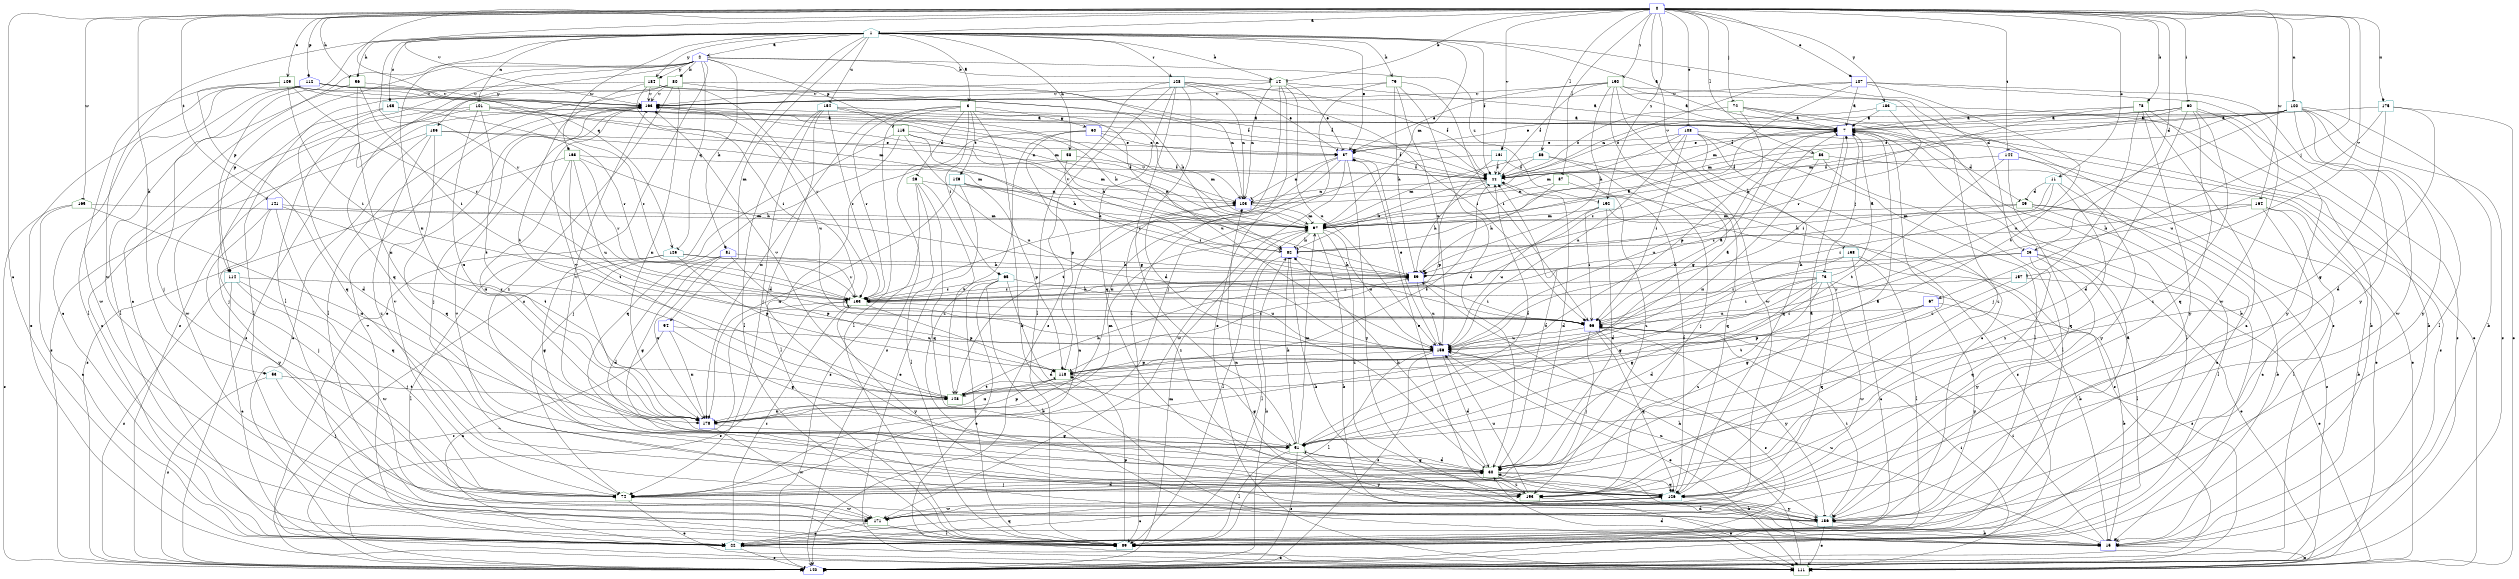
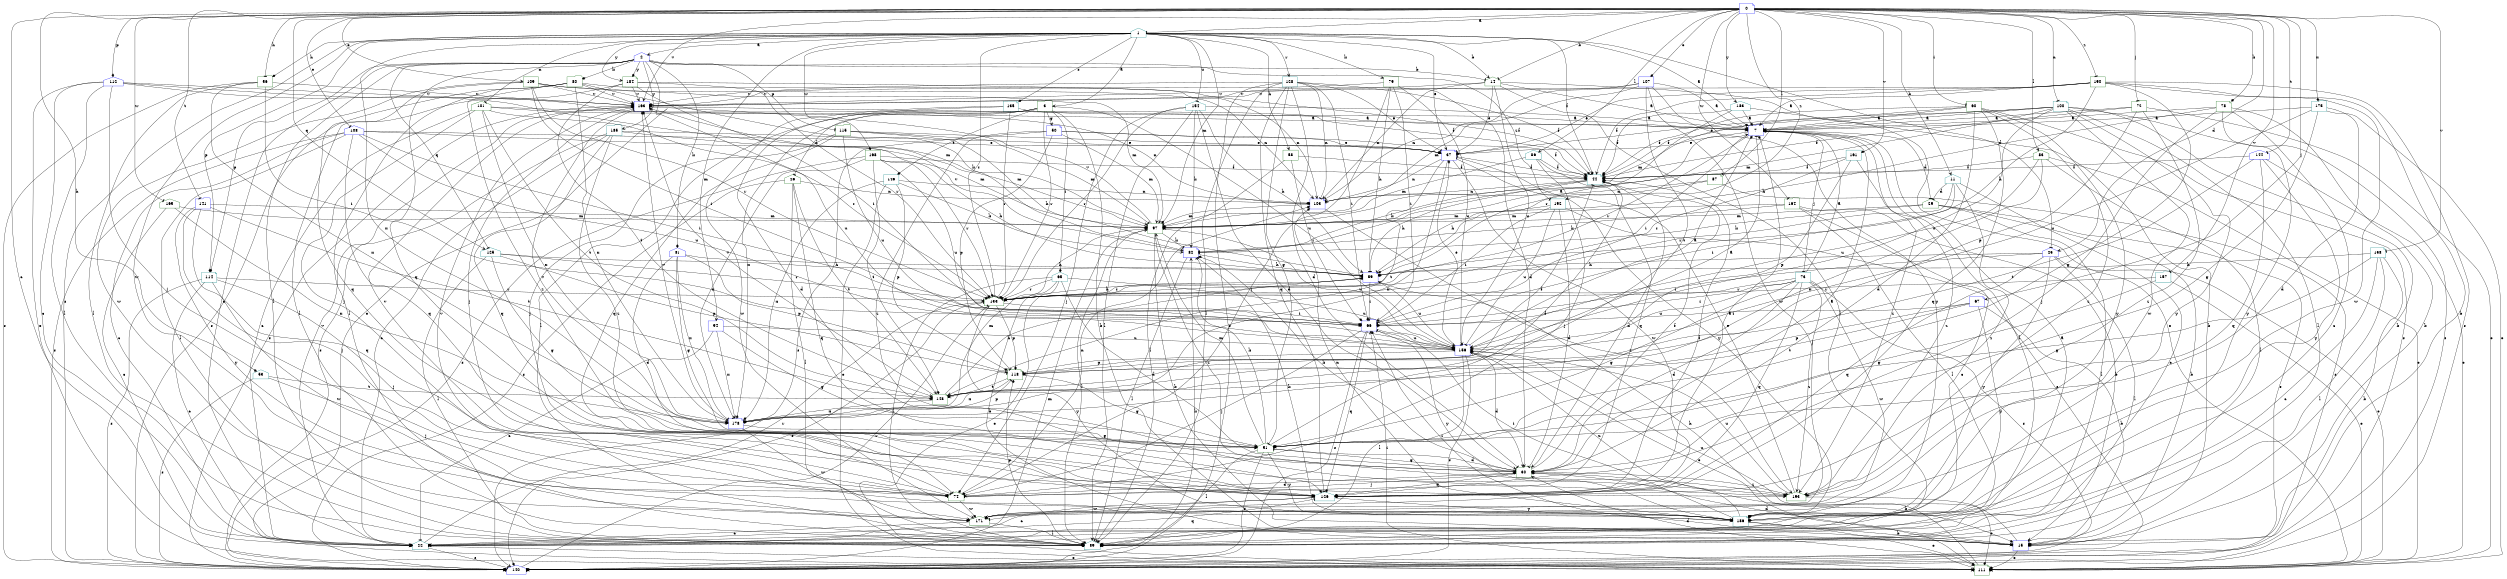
edge "74" -> "111": removed, label "o"
edge "165" -> "140": now "56" -> "140"
